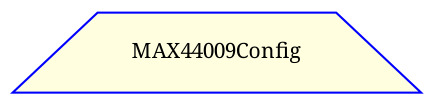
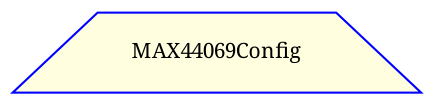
node "MAX44009Config": label "MAX44009Config" -> "MAX44069Config"
